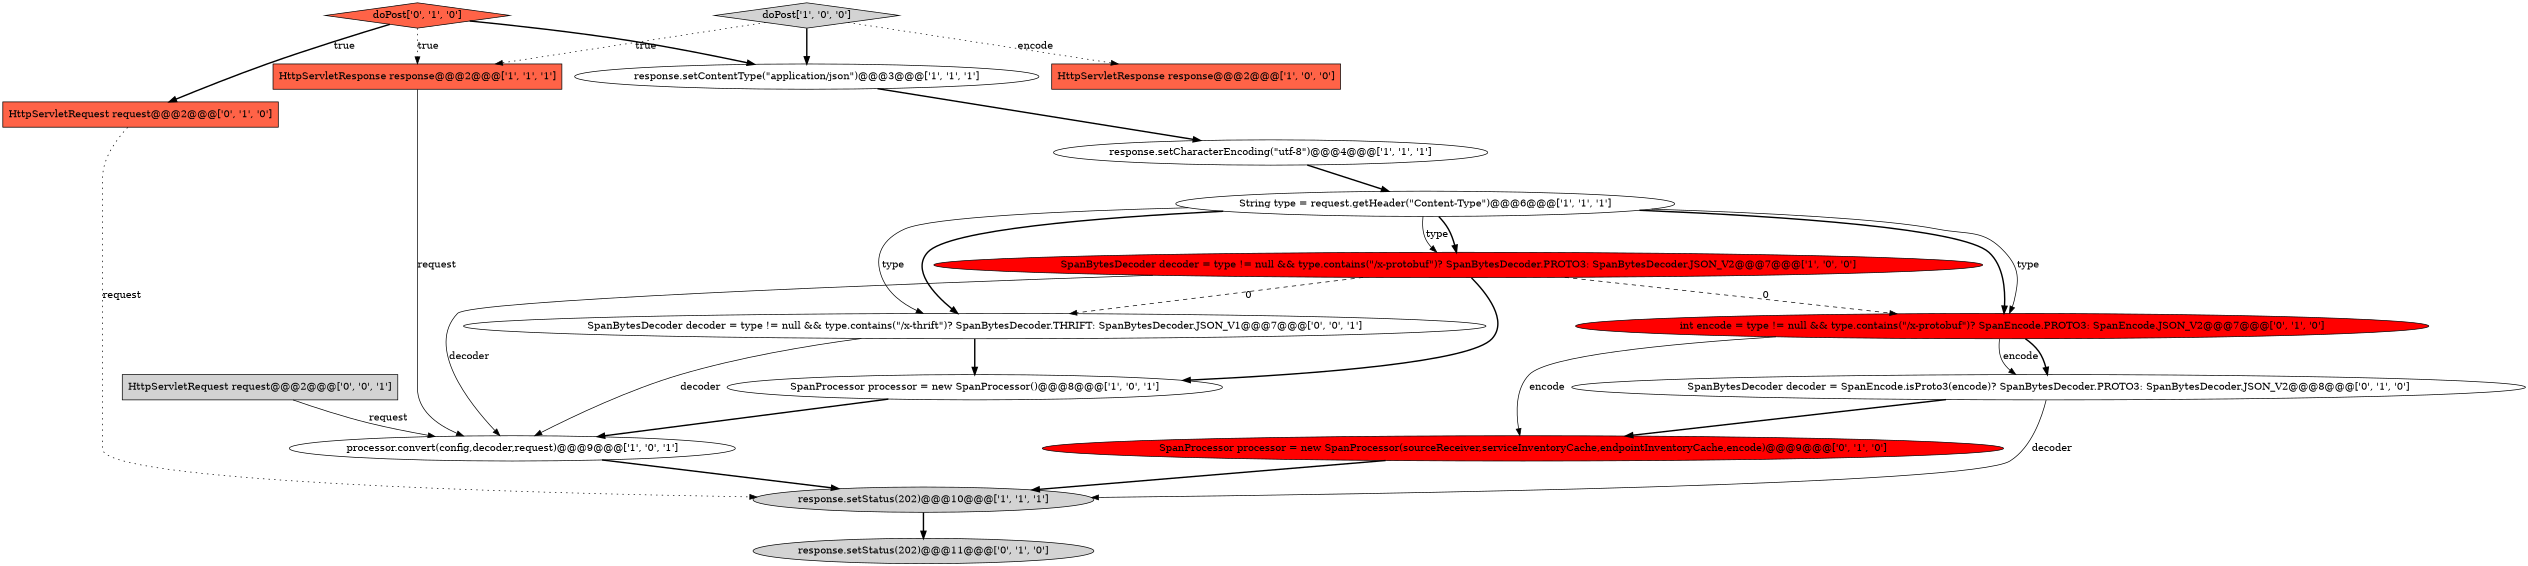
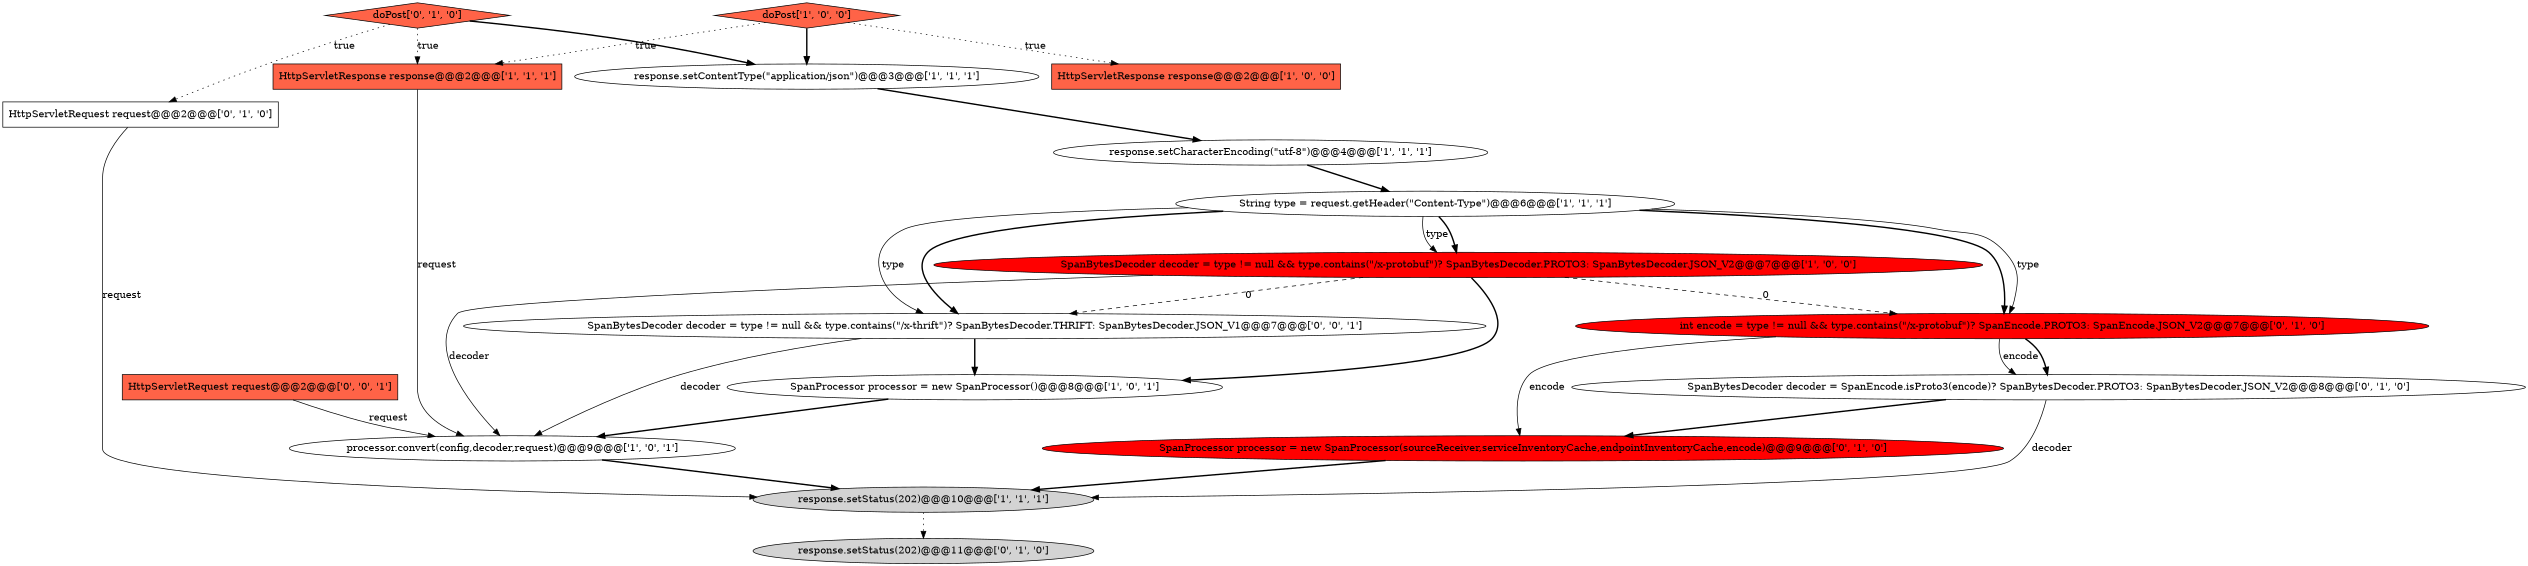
node "doPost['1', '0', '0']": fillcolor lightgray -> tomato
edge "doPost['1', '0', '0']" -> "HttpServletResponse response@@@2@@@['1', '0', '0']": label "encode" -> "true"
edge "doPost['0', '1', '0']" -> "HttpServletRequest request@@@2@@@['0', '1', '0']": style bold -> dotted
node "HttpServletRequest request@@@2@@@['0', '1', '0']": fillcolor tomato -> white
node "HttpServletRequest request@@@2@@@['0', '0', '1']": fillcolor lightgray -> tomato
edge "HttpServletRequest request@@@2@@@['0', '1', '0']" -> "response.setStatus(202)@@@10@@@['1', '1', '1']": style dotted -> solid
edge "response.setStatus(202)@@@10@@@['1', '1', '1']" -> "response.setStatus(202)@@@11@@@['0', '1', '0']": style bold -> dotted
